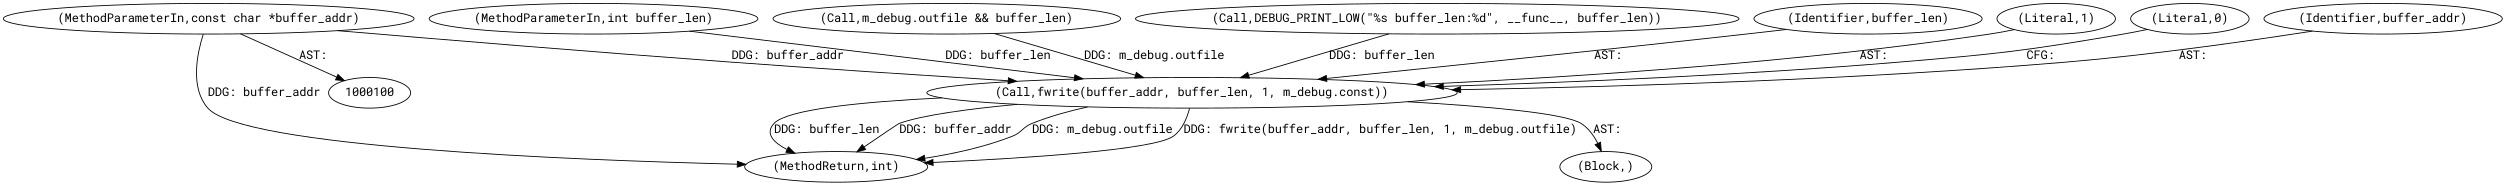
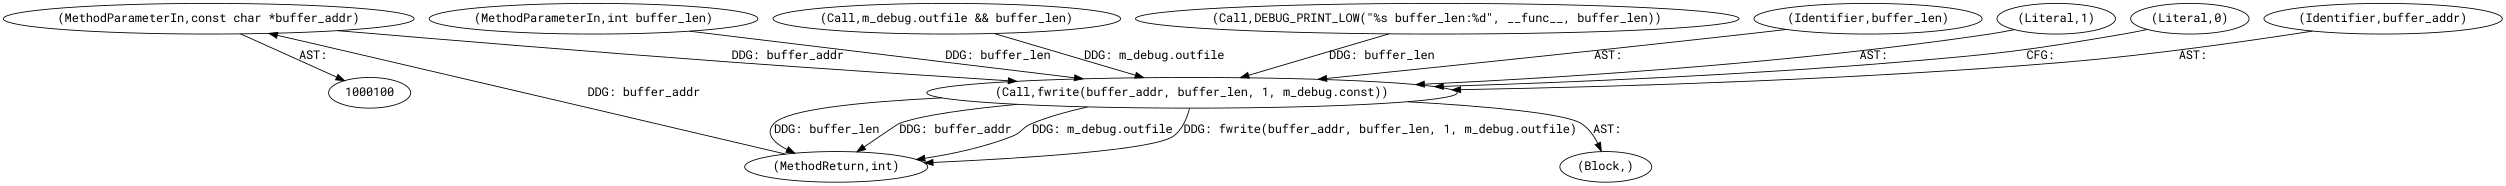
edge "(MethodParameterIn,const char *buffer_addr)" -> "(MethodReturn,int)": reversed
